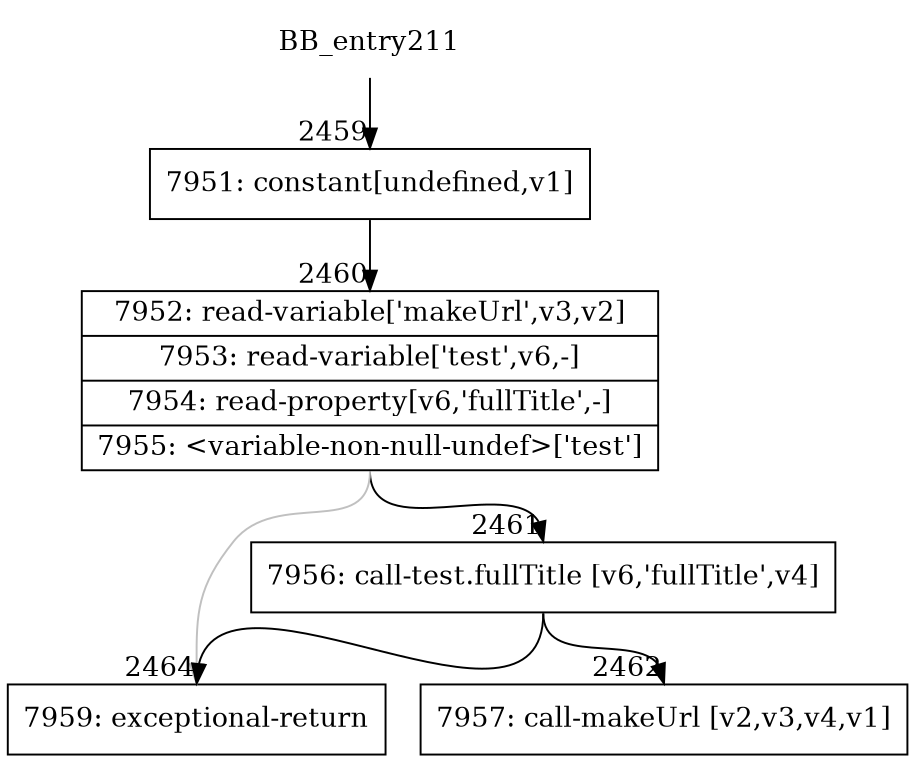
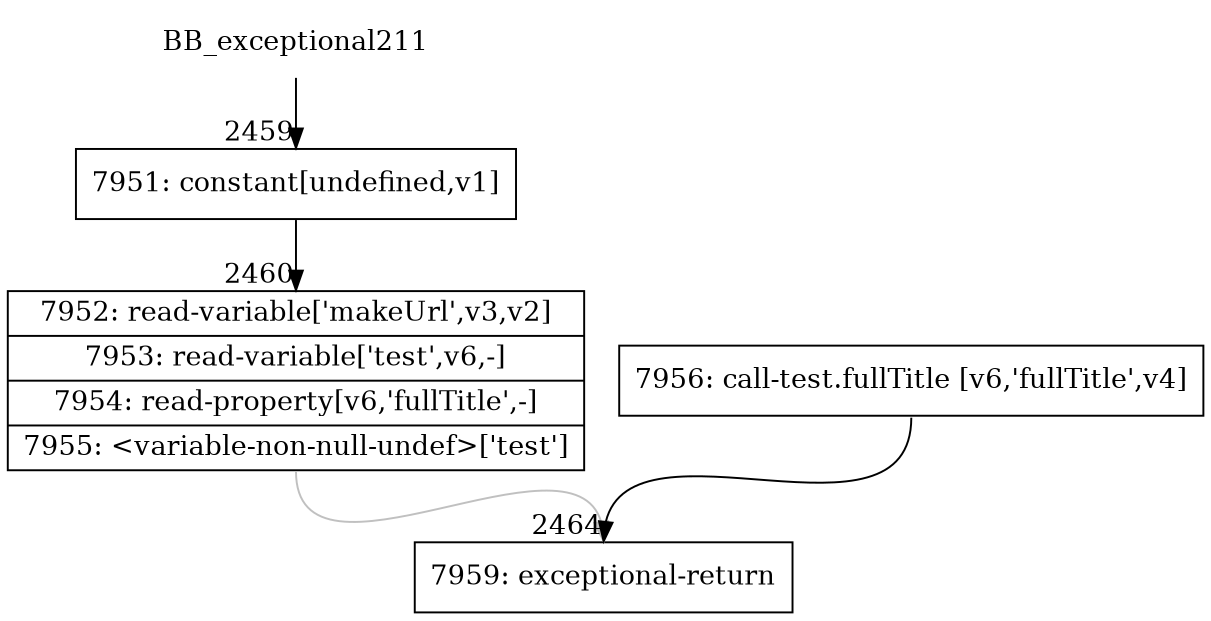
node "BB_entry211": label "BB_entry211" -> "BB_exceptional211"
edge "7952: read-variable['makeUrl',v3,v2]" -> "7956: call-test.fullTitle [v6,'fullTitle',v4]": removed
node "7957: call-makeUrl [v2,v3,v4,v1]": removed
